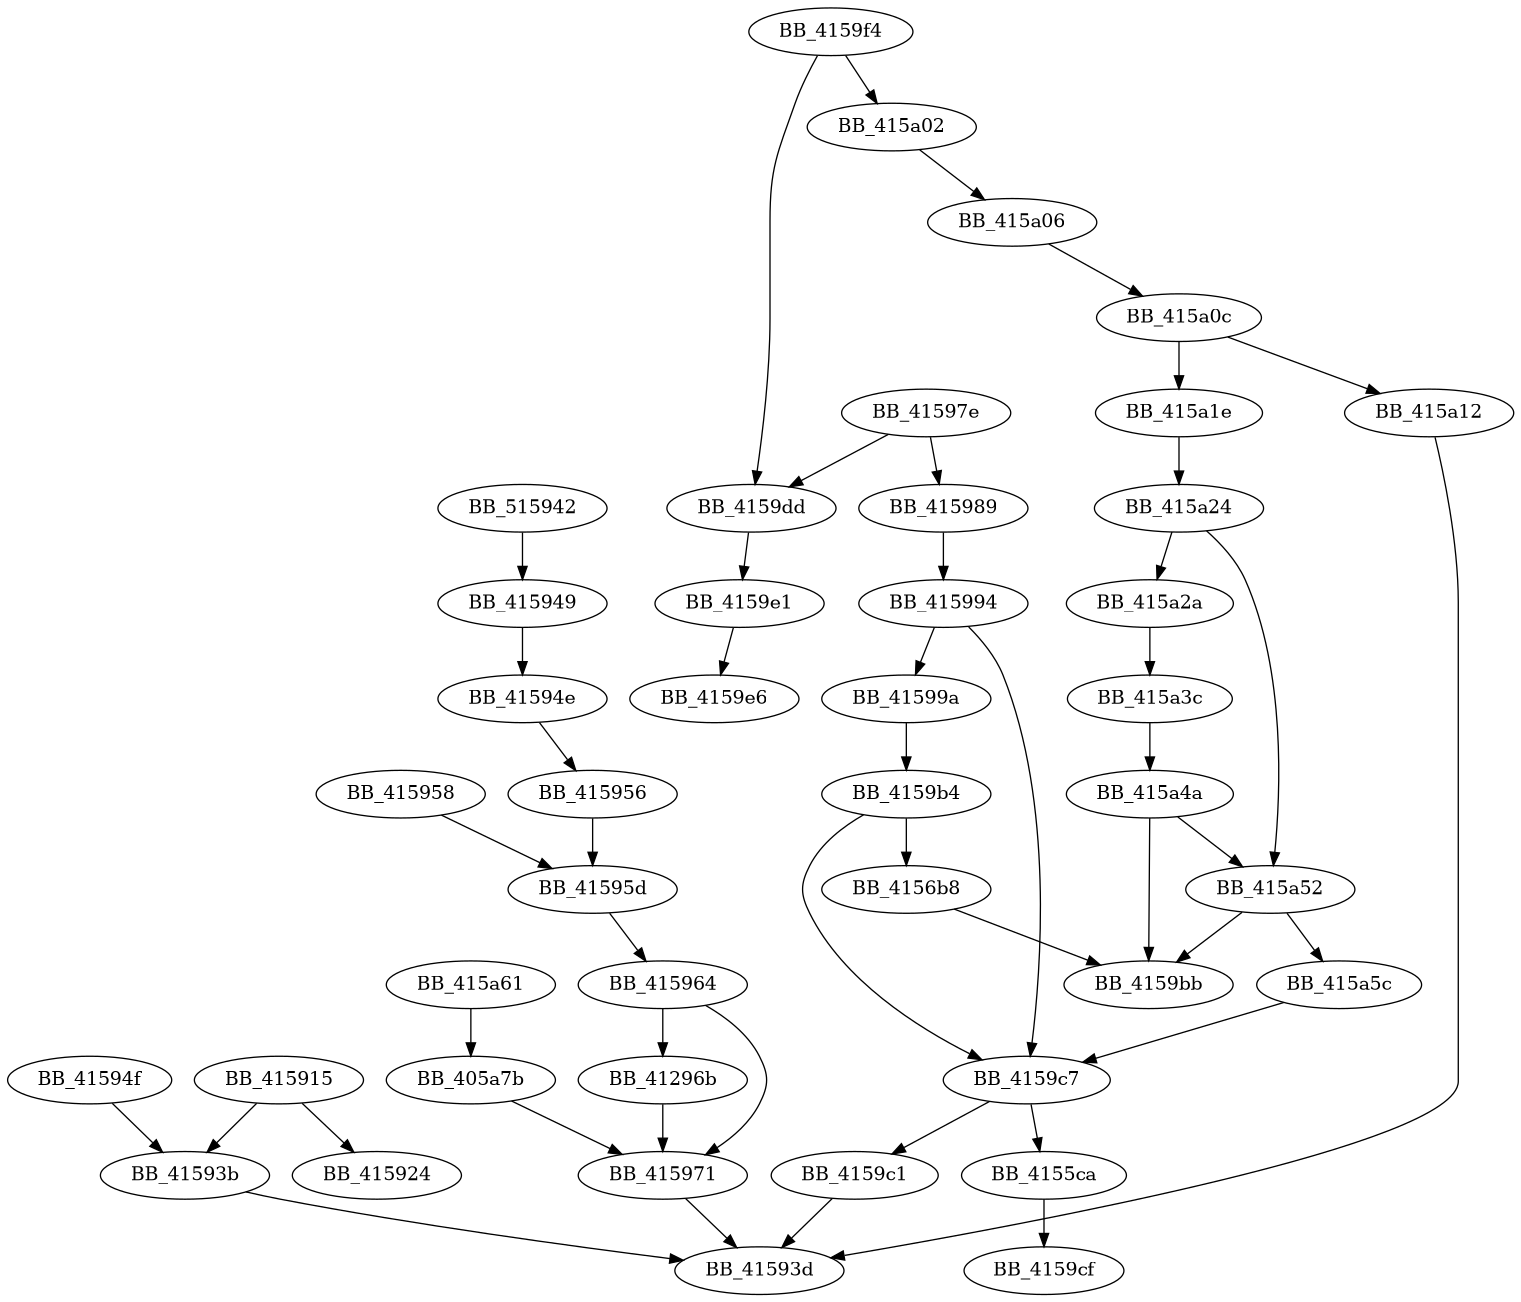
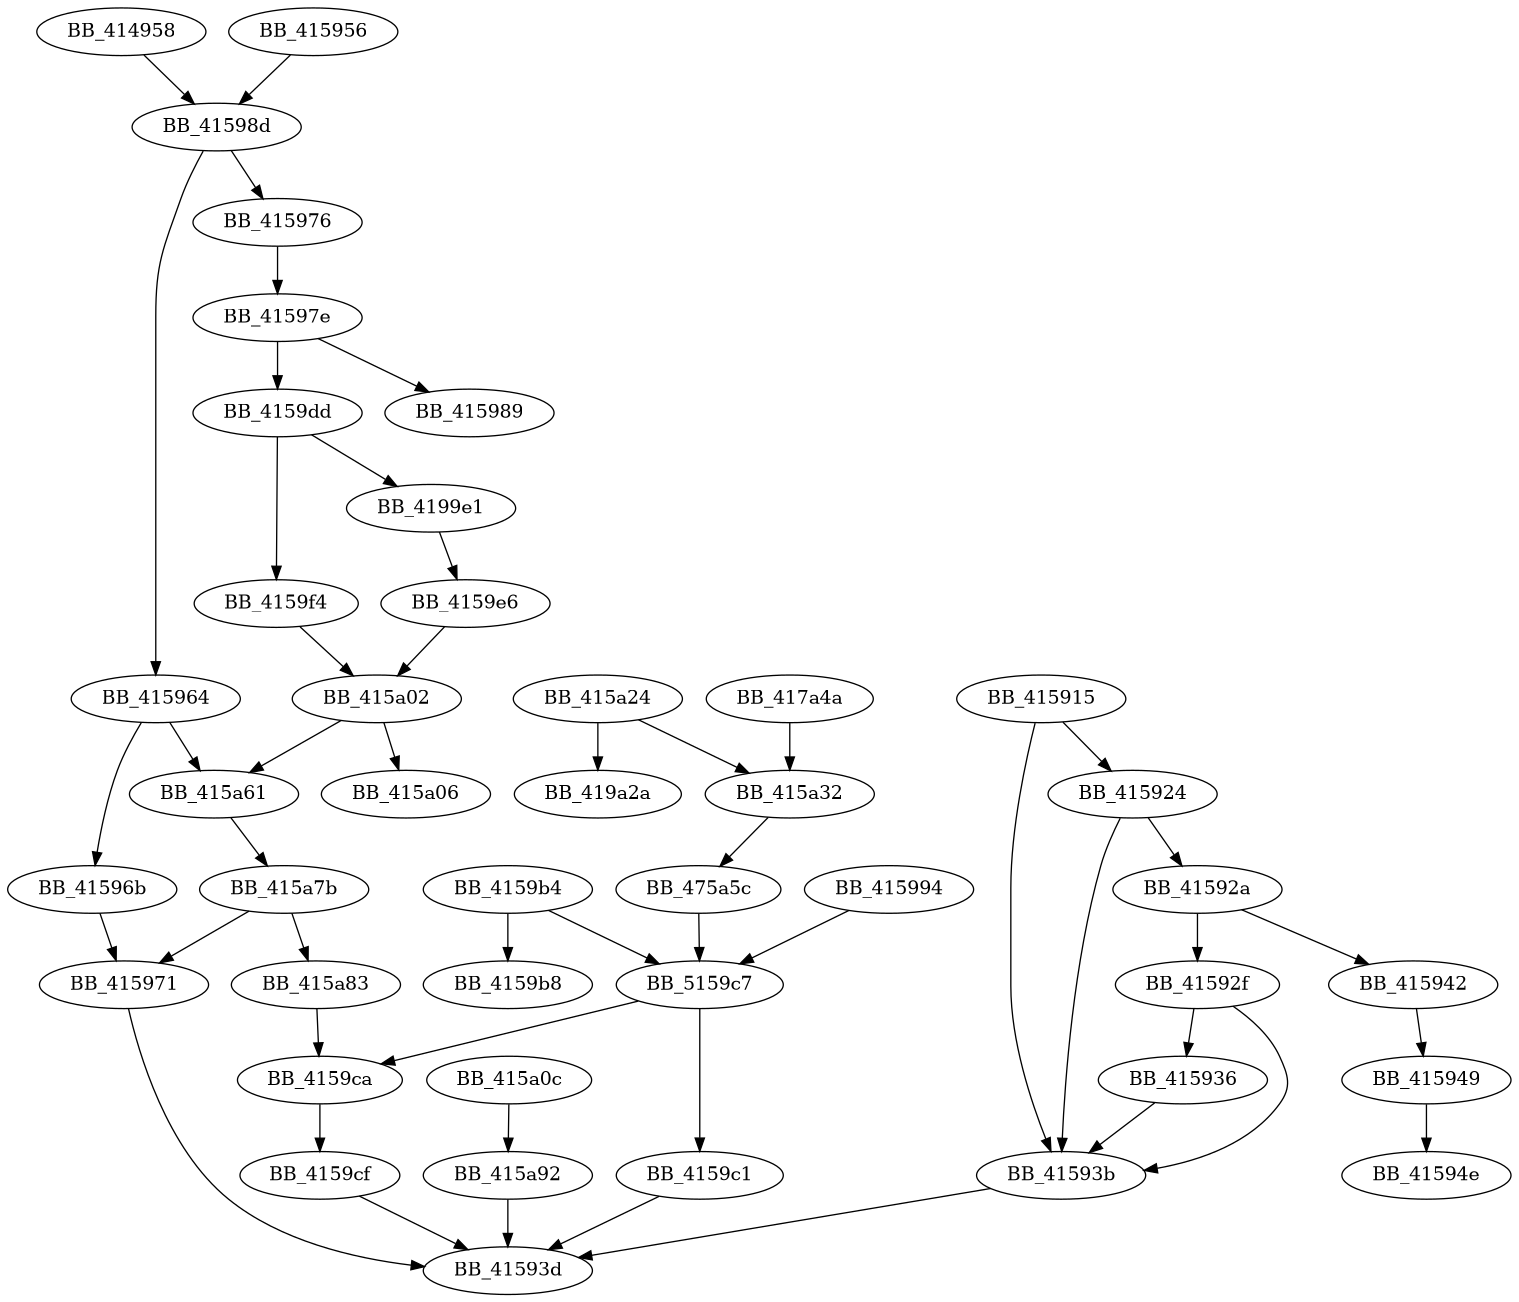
node "BB_415976": added
edge "BB_4159f4" -> "BB_4159dd": reversed
edge "BB_415a06" -> "BB_415a0c": removed
node "BB_415a1e": removed
node "BB_415a12": label "BB_415a12" -> "BB_415a92"
node "BB_515942": label "BB_515942" -> "BB_415942"
edge "BB_415989" -> "BB_415994": removed
node "BB_4159e1": label "BB_4159e1" -> "BB_4199e1"
node "BB_415a2a": label "BB_415a2a" -> "BB_419a2a"
edge "BB_4159e6" -> "BB_415a02": added
node "BB_41599a": removed
node "BB_415a3c": removed
edge "BB_41594e" -> "BB_415956": removed
edge "BB_415a02" -> "BB_415a61": added
node "BB_415958": label "BB_415958" -> "BB_414958"
node "BB_415a4a": label "BB_415a4a" -> "BB_417a4a"
node "BB_41595d": label "BB_41595d" -> "BB_41598d"
node "BB_4156b8": label "BB_4156b8" -> "BB_4159b8"
node "BB_41592a": added
node "BB_415a52": label "BB_415a52" -> "BB_415a32"
edge "BB_415924" -> "BB_41593b": added
node "BB_415a83": added
node "BB_4159bb": removed
node "BB_415a5c": label "BB_415a5c" -> "BB_475a5c"
edge "BB_415964" -> "BB_415971": now "BB_415964" -> "BB_415a61"
node "BB_41594f": label "BB_41594f" -> "BB_41592f"
node "BB_405a7b": label "BB_405a7b" -> "BB_415a7b"
node "BB_41296b": label "BB_41296b" -> "BB_41596b"
node "BB_4159c7": label "BB_4159c7" -> "BB_5159c7"
node "BB_415936": added
node "BB_4155ca": label "BB_4155ca" -> "BB_4159ca"
edge "BB_4159cf" -> "BB_41593d": added
